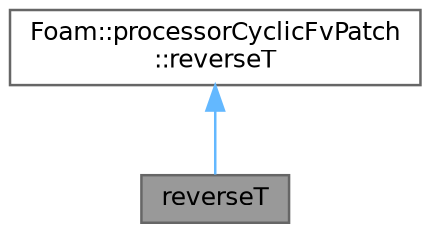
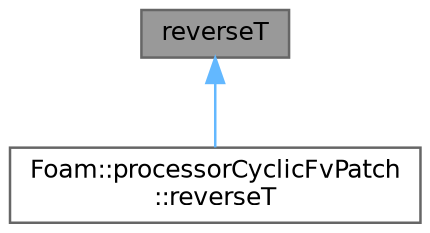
edge "reverseT" -> "Foam::processorCyclicFvPatch ::reverseT": reversed
